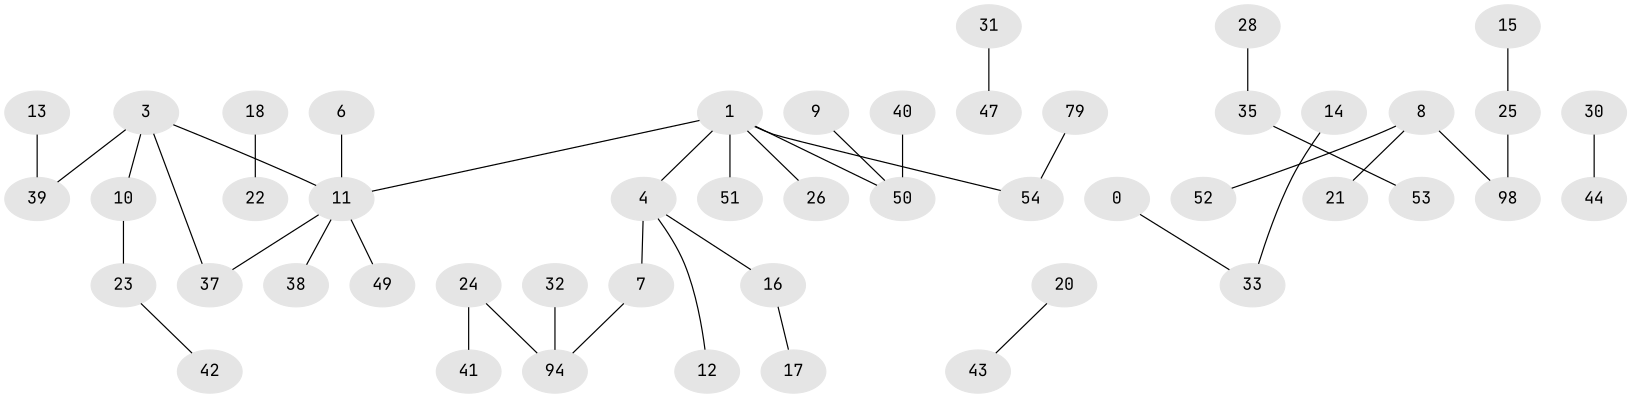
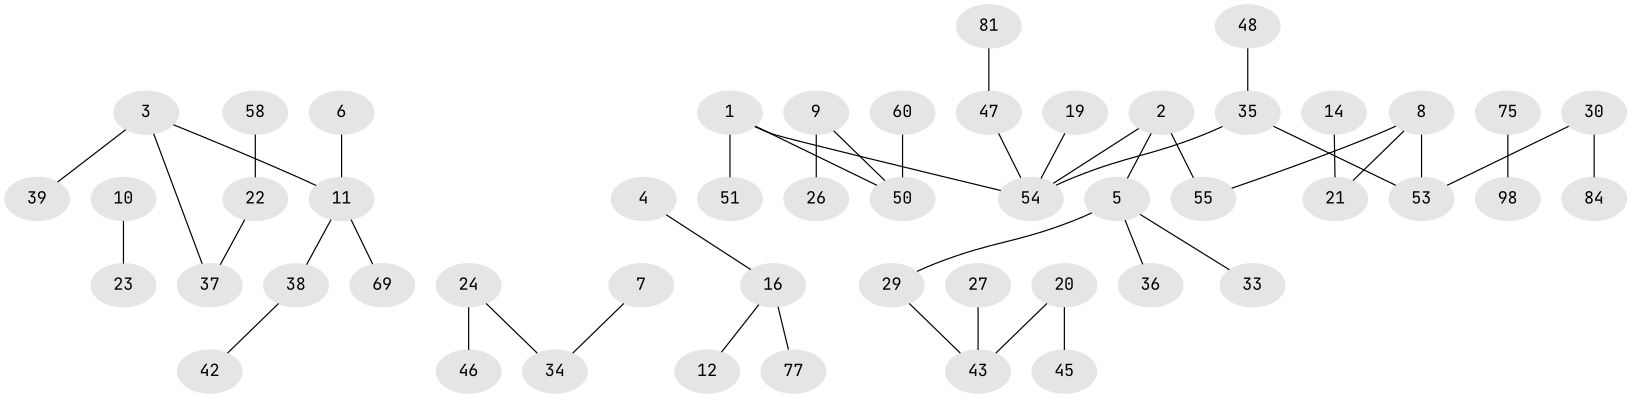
node "31": label "31" -> "81"
node "28": label "28" -> "48"
node "15": removed
node "13": removed
node "18": label "18" -> "58"
node "40": label "40" -> "60"
node "79": label "79" -> "19"
node "2": added
node "25": label "25" -> "75"
edge "30" -- "53": added
edge "35" -- "54": added
edge "3" -- "10": removed
edge "1" -- "11": removed
edge "1" -- "4": removed
edge "1" -- "26": now "9" -- "26"
edge "47" -- "54": added
edge "8" -- "98": now "8" -- "53"
edge "14" -- "33": now "14" -- "21"
node "0": label "0" -> "5"
node "52": label "52" -> "55"
node "44": label "44" -> "84"
edge "11" -- "37": now "22" -- "37"
edge "4" -- "7": removed
edge "4" -- "12": now "16" -- "12"
node "49": label "49" -> "69"
node "32": removed
node "29": added
node "27": added
node "36": added
edge "23" -- "42": now "38" -- "42"
node "41": label "41" -> "46"
node "94": label "94" -> "34"
node "17": label "17" -> "77"
node "45": added
